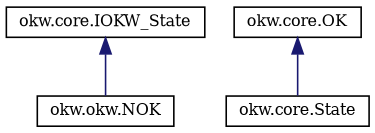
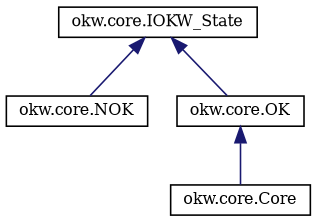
edge "okw.core.OK" -> "okw.core.IOKW_State": added
node "okw.okw.NOK": label "okw.okw.NOK" -> "okw.core.NOK"
node "okw.core.State": label "okw.core.State" -> "okw.core.Core"
